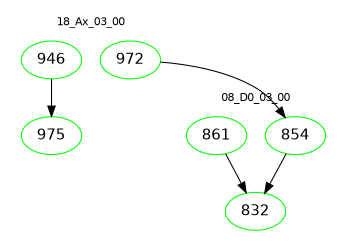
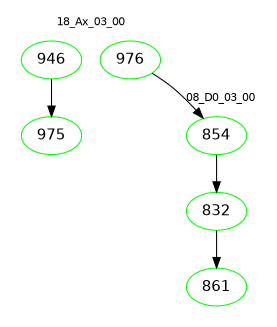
node "972": label "972" -> "976"
edge "861" -> "832": reversed
